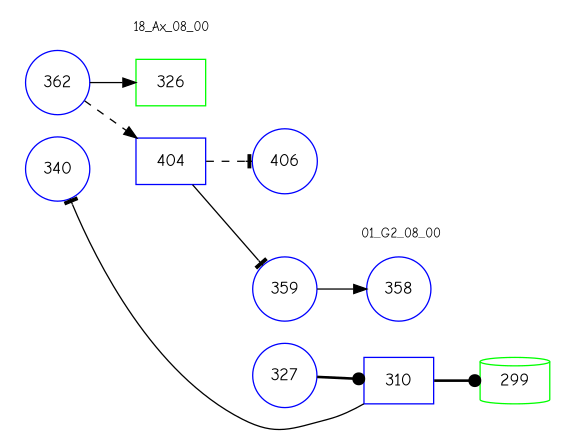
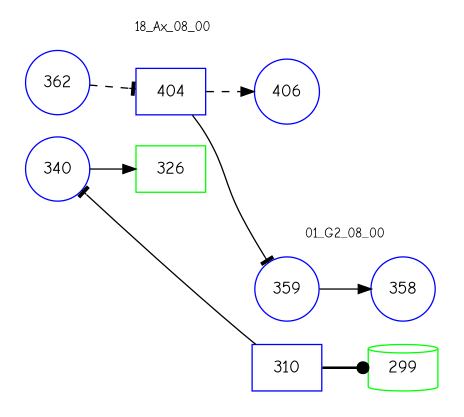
edge "362" -> "326": now "340" -> "326"
edge "362" -> "404": arrowhead normal -> tee
edge "404" -> "406": arrowhead tee -> normal
node "327": removed
